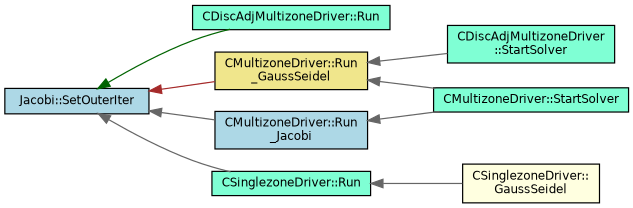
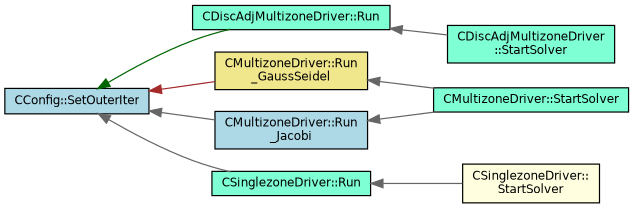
edge "CDiscAdjMultizoneDriver ::StartSolver" -> "CMultizoneDriver::Run _GaussSeidel": now "CDiscAdjMultizoneDriver ::StartSolver" -> "CDiscAdjMultizoneDriver::Run"
node "Jacobi::SetOuterIter": label "Jacobi::SetOuterIter" -> "CConfig::SetOuterIter"
node "CSinglezoneDriver:: GaussSeidel": label "CSinglezoneDriver:: GaussSeidel" -> "CSinglezoneDriver:: StartSolver"
